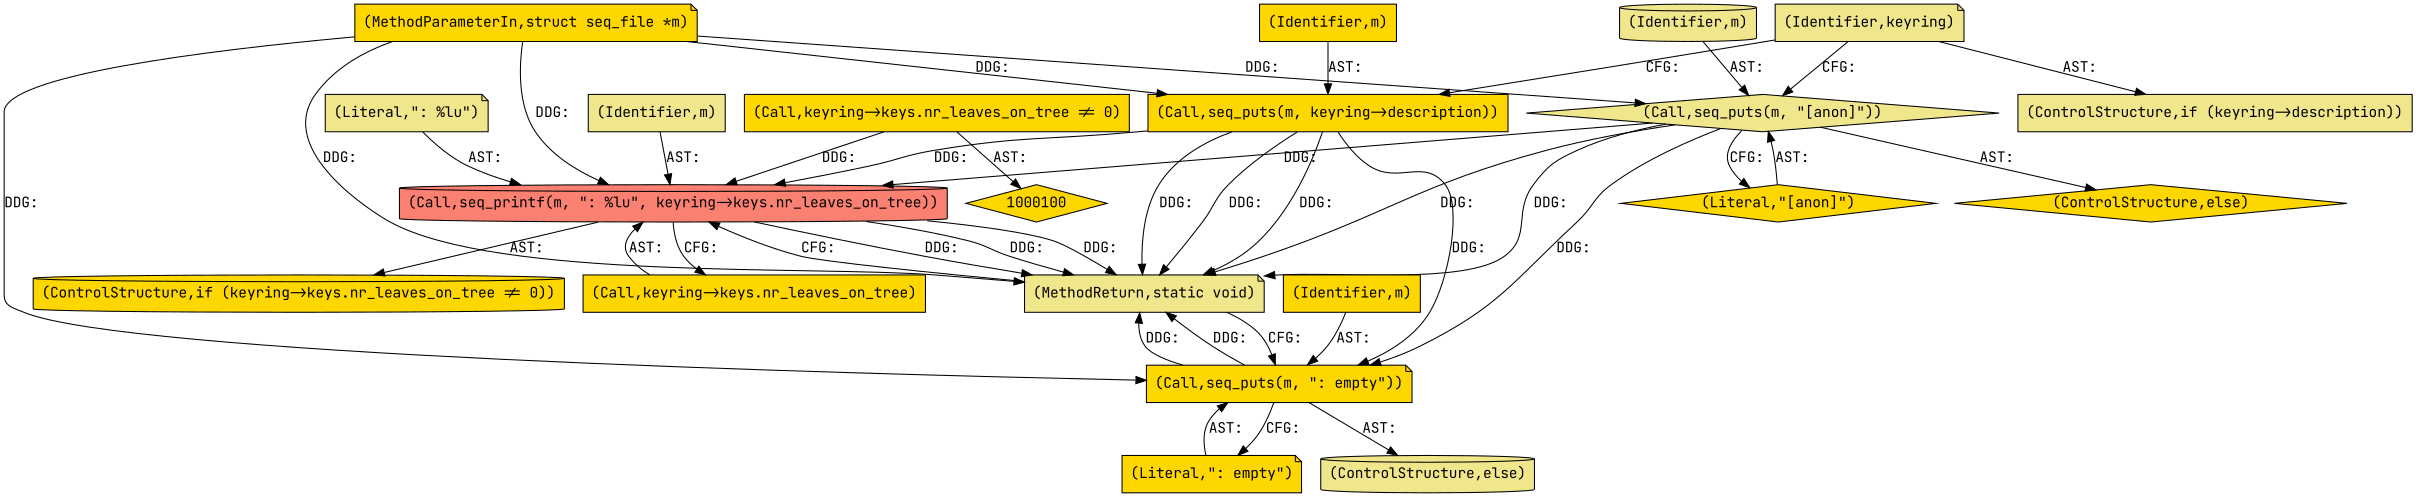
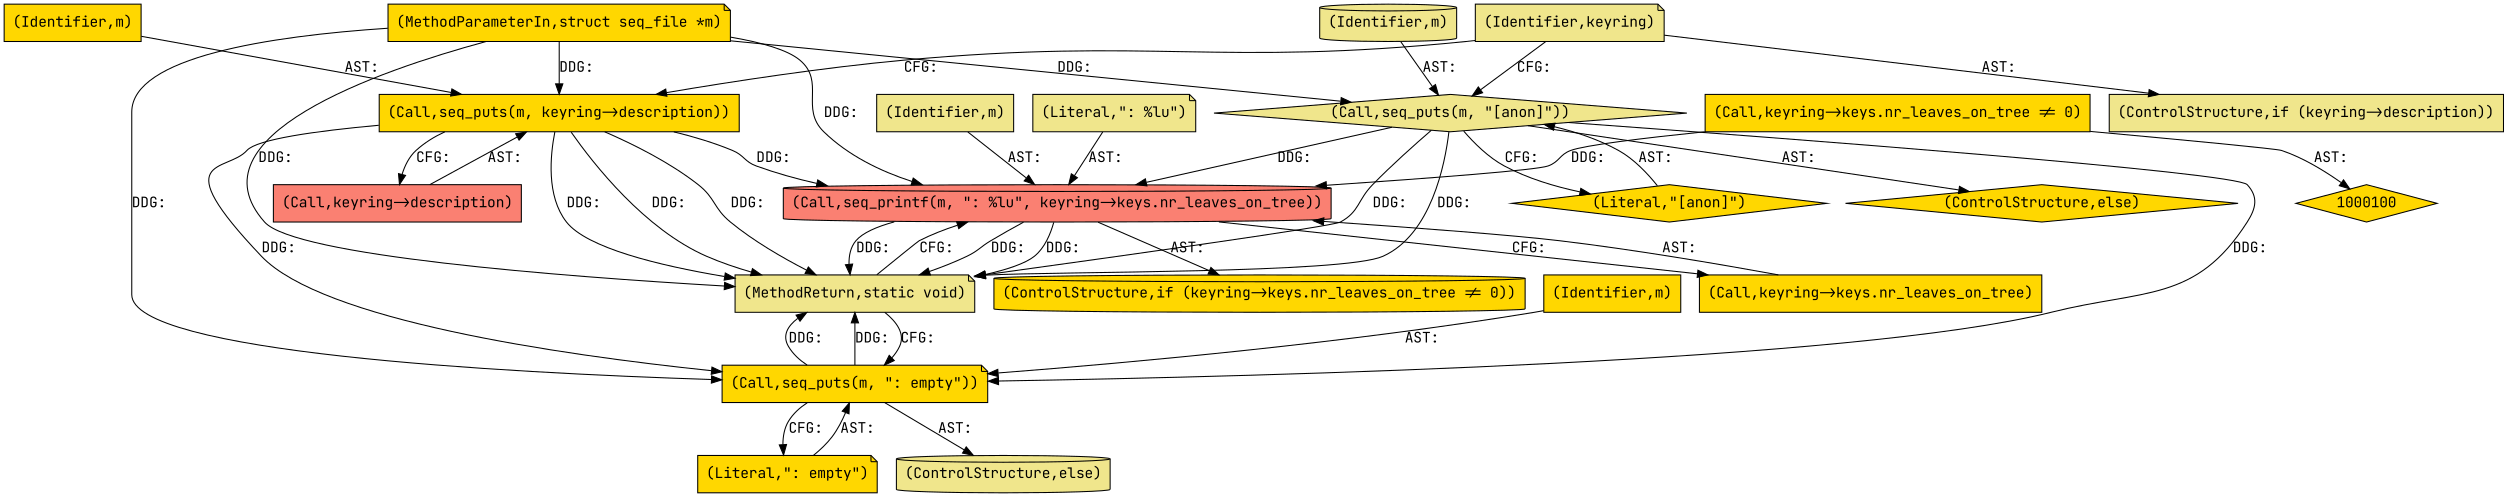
node "(Call,keyring->description)": added
